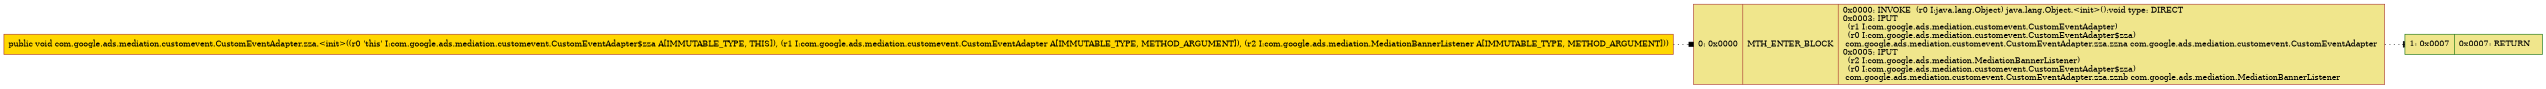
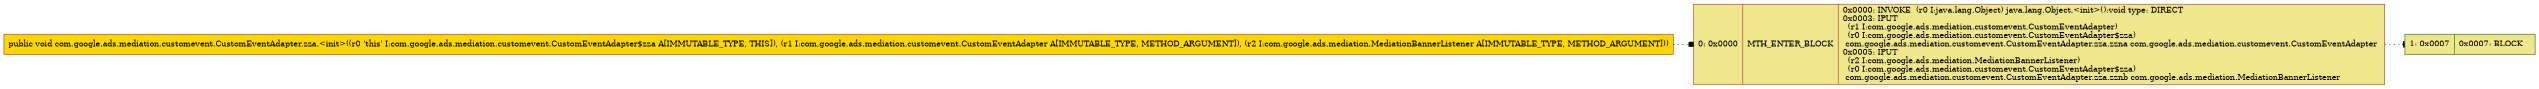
node "1: 0x0007": text "0x0007: RETURN" -> "0x0007: BLOCK"
